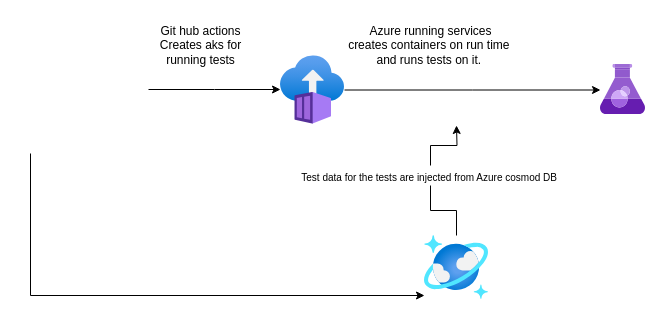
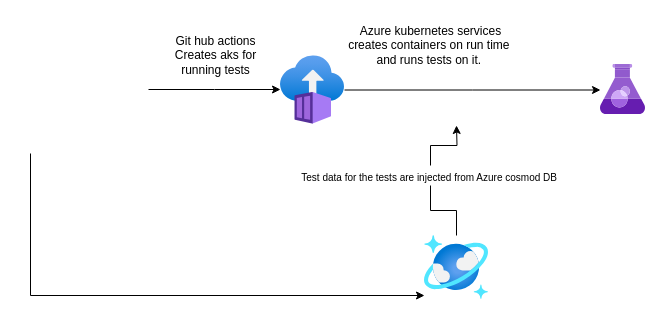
node "Git hub actions Creates aks for running tests": moved (201, 46) -> (216, 56)
node "Azure running services creates containers on run time and runs tests on it.": label "Azure running services creates containers on run time and runs tests on it." -> "Azure kubernetes services creates containers on run time and runs tests on it."
